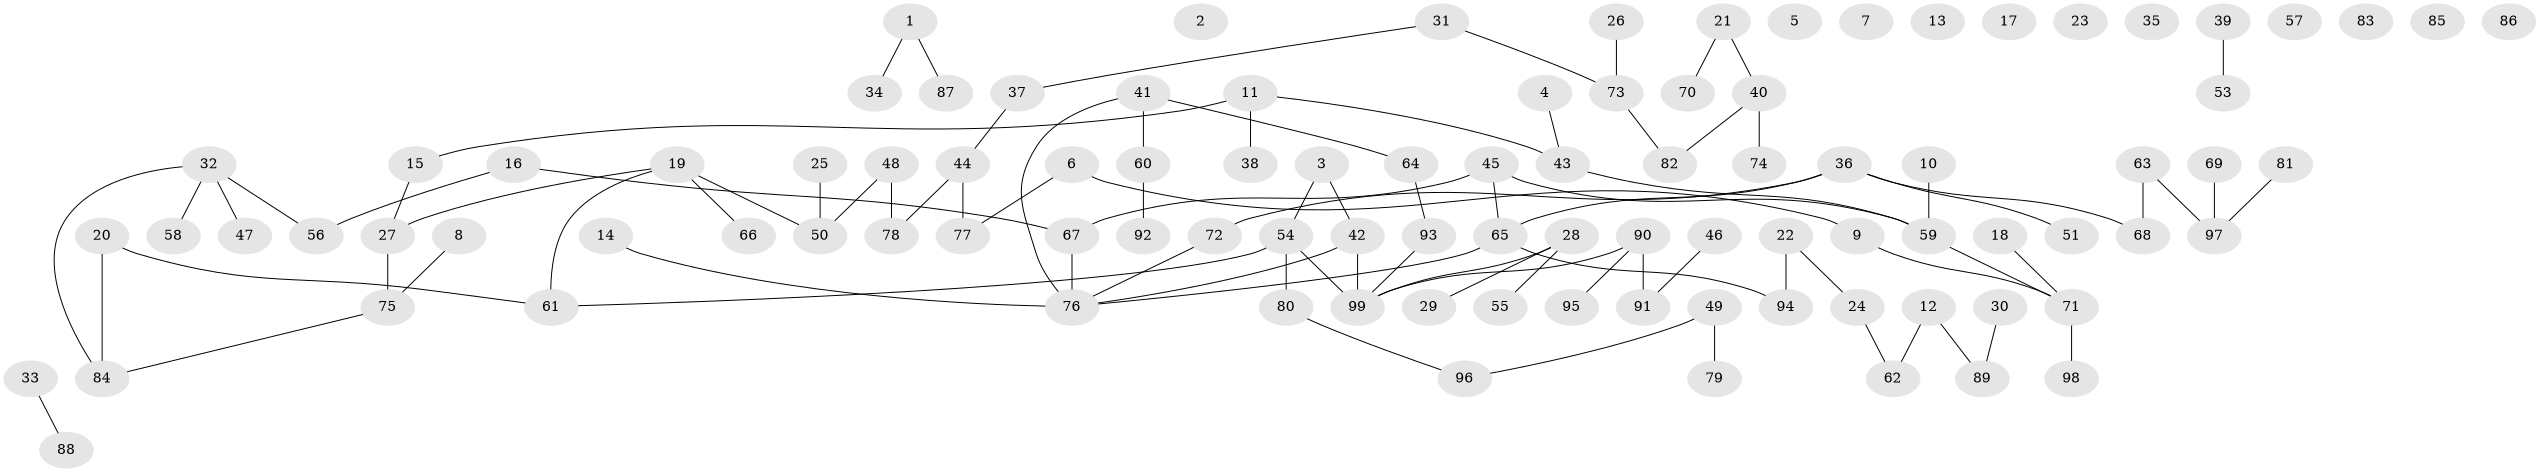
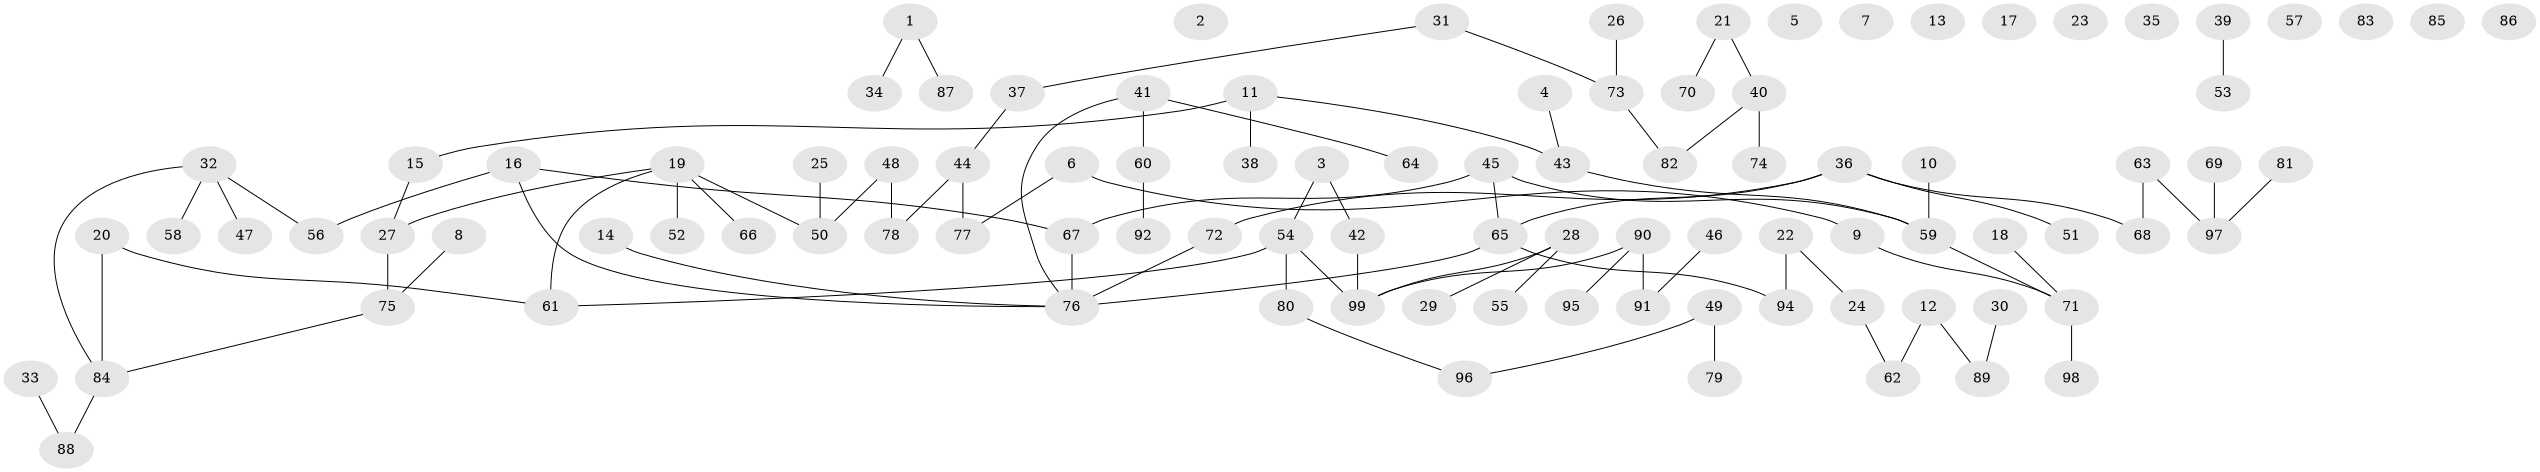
node "52": added
node "93": removed
edge "42" -- "76": now "16" -- "76"
edge "84" -- "88": added
